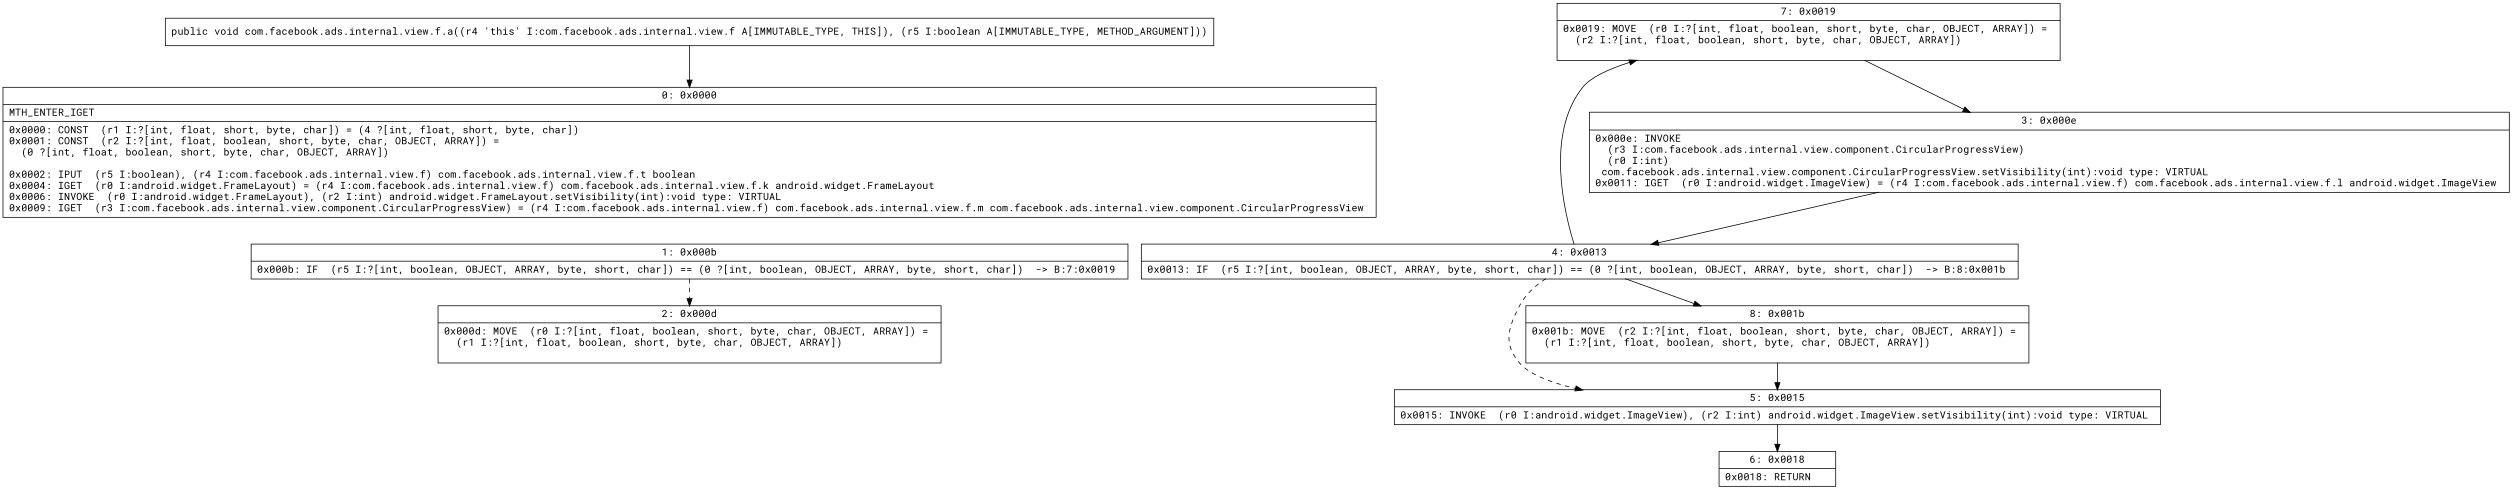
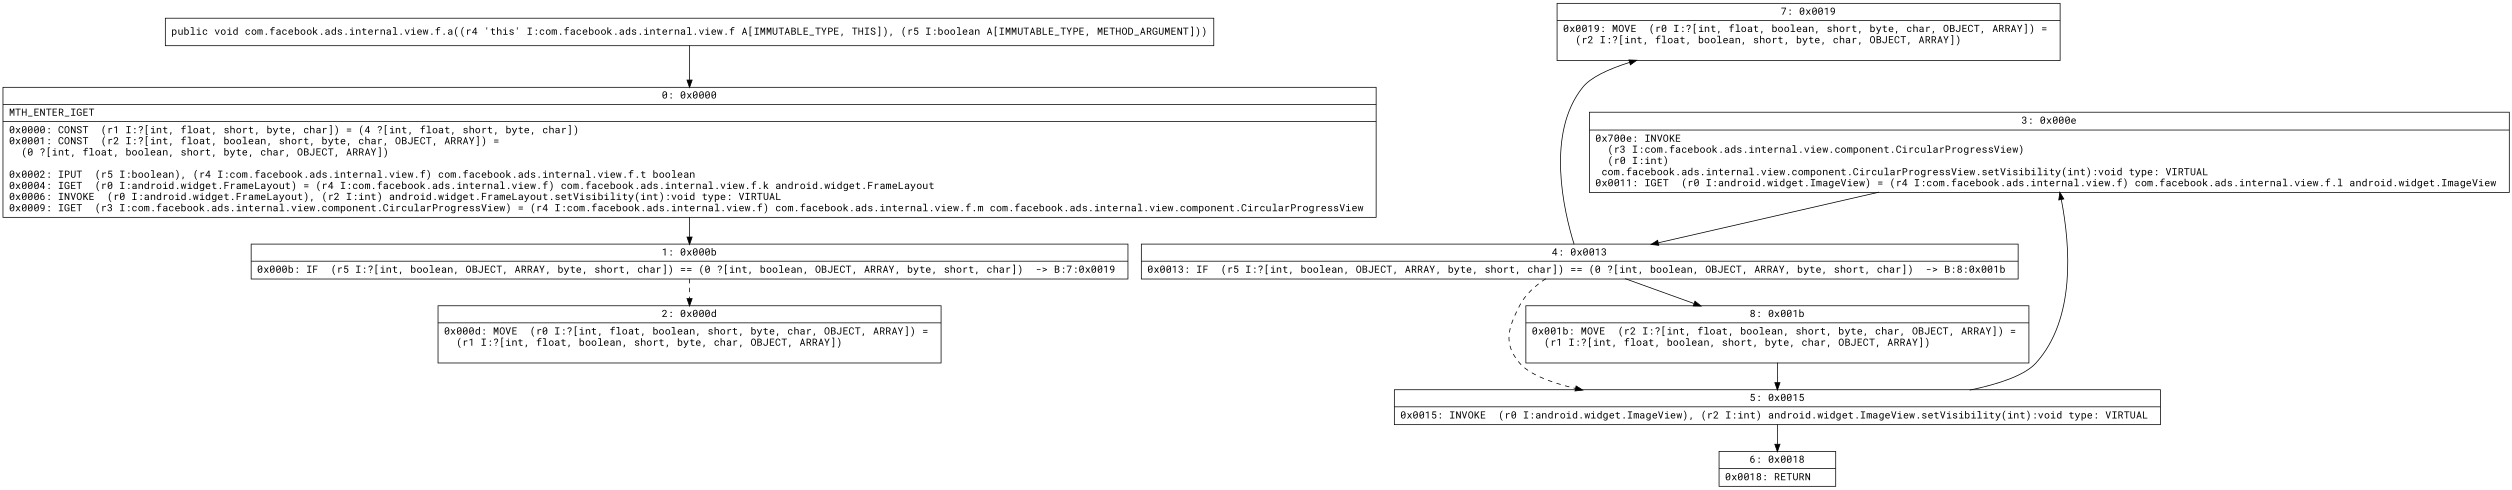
edge "7: 0x0019" -> "3: 0x000e": now "5: 0x0015" -> "3: 0x000e"
node "3: 0x000e": text "0x000e: INVOKE" -> "0x700e: INVOKE"
edge "0: 0x0000" -> "1: 0x000b": added
